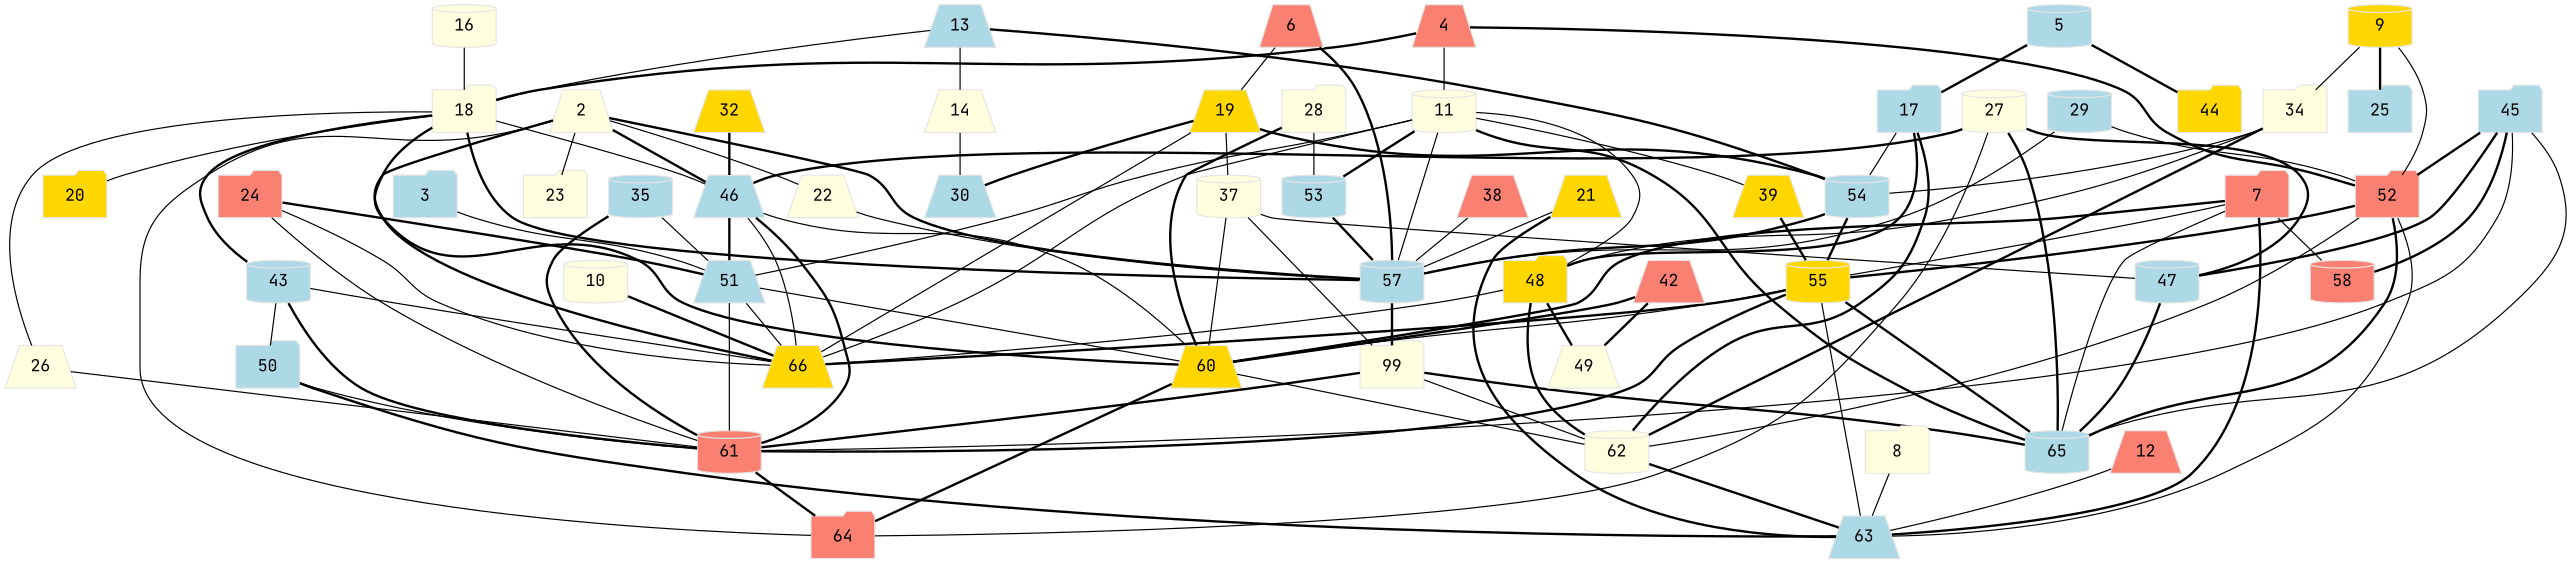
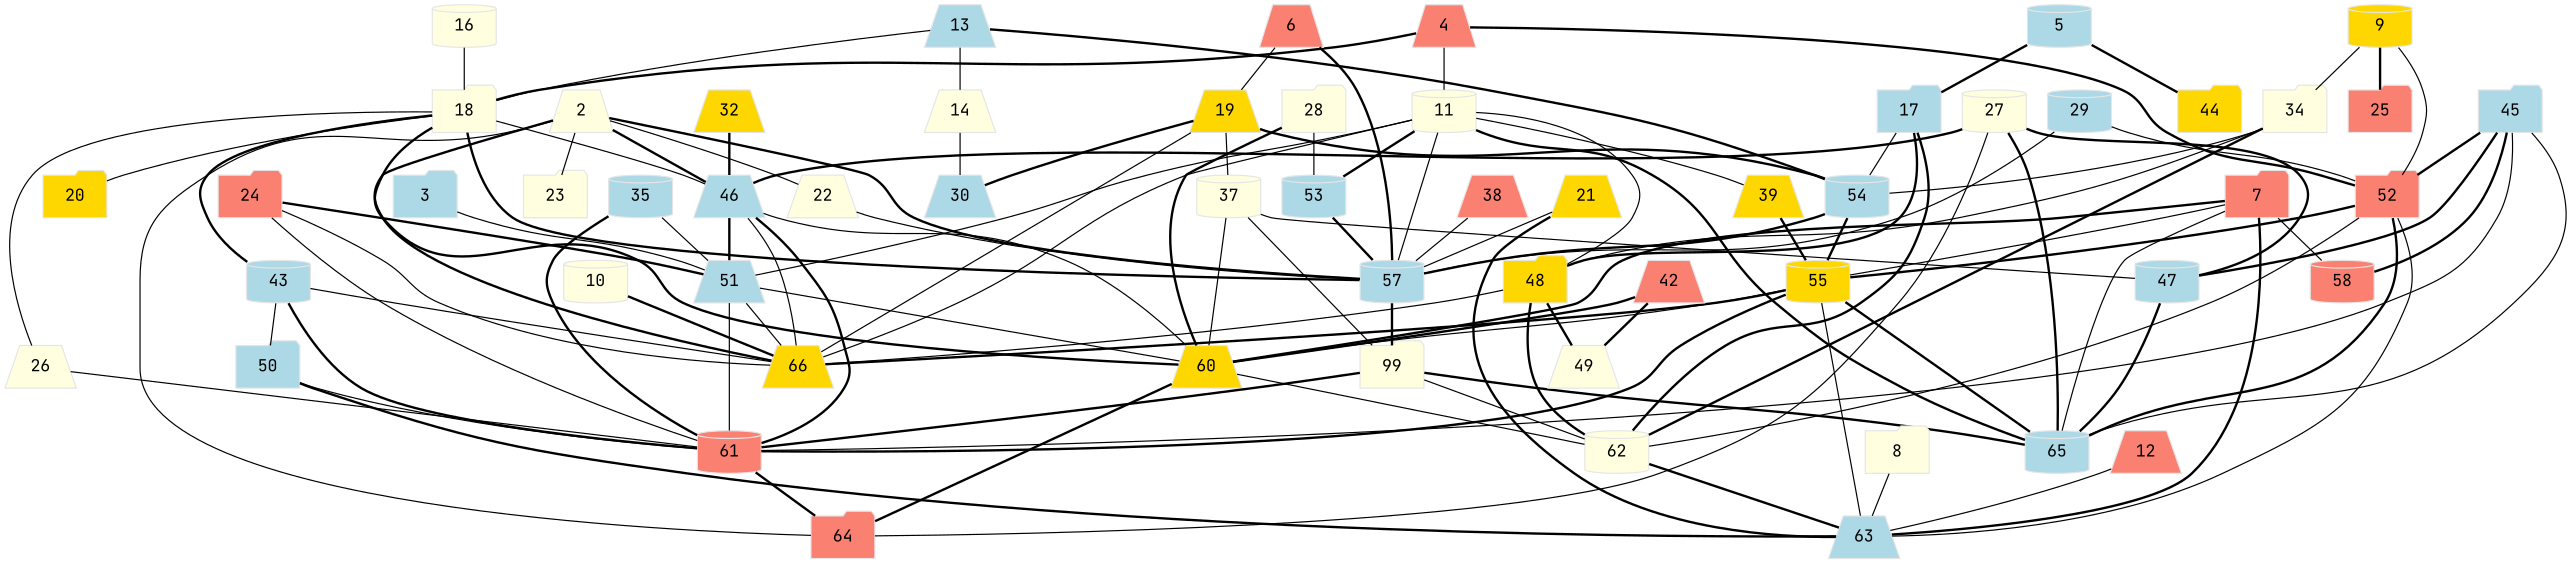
node "25": fillcolor lightblue -> salmon
